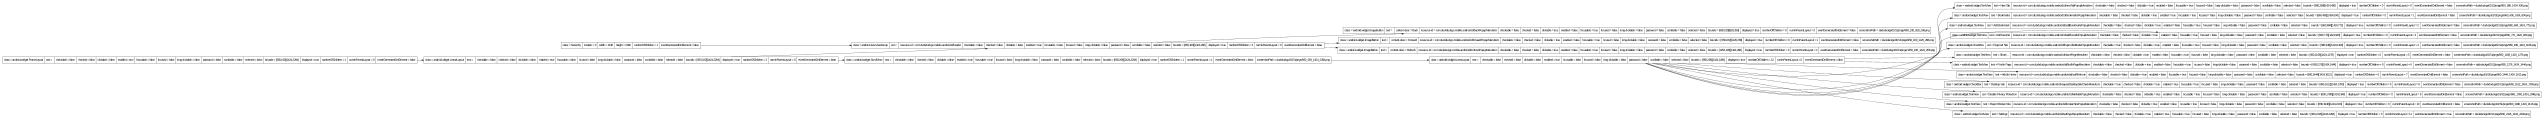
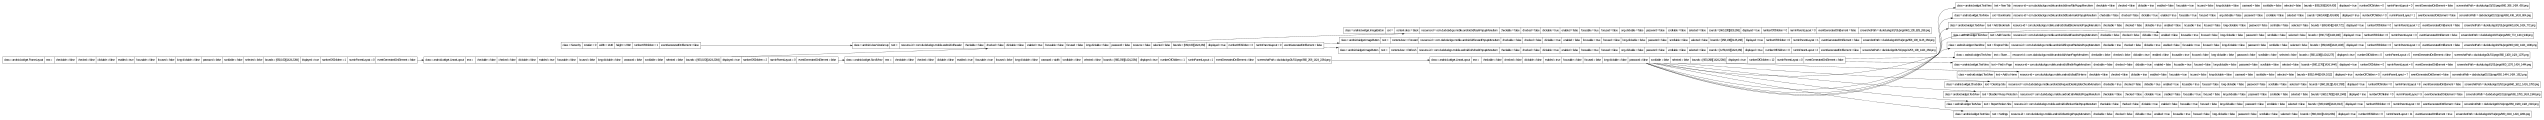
node "class = android.view.ViewGroup": text "scrollable = false" -> "resource = false"
node "class = android.widget.ScrollView": text "password = false" -> "password = width"
